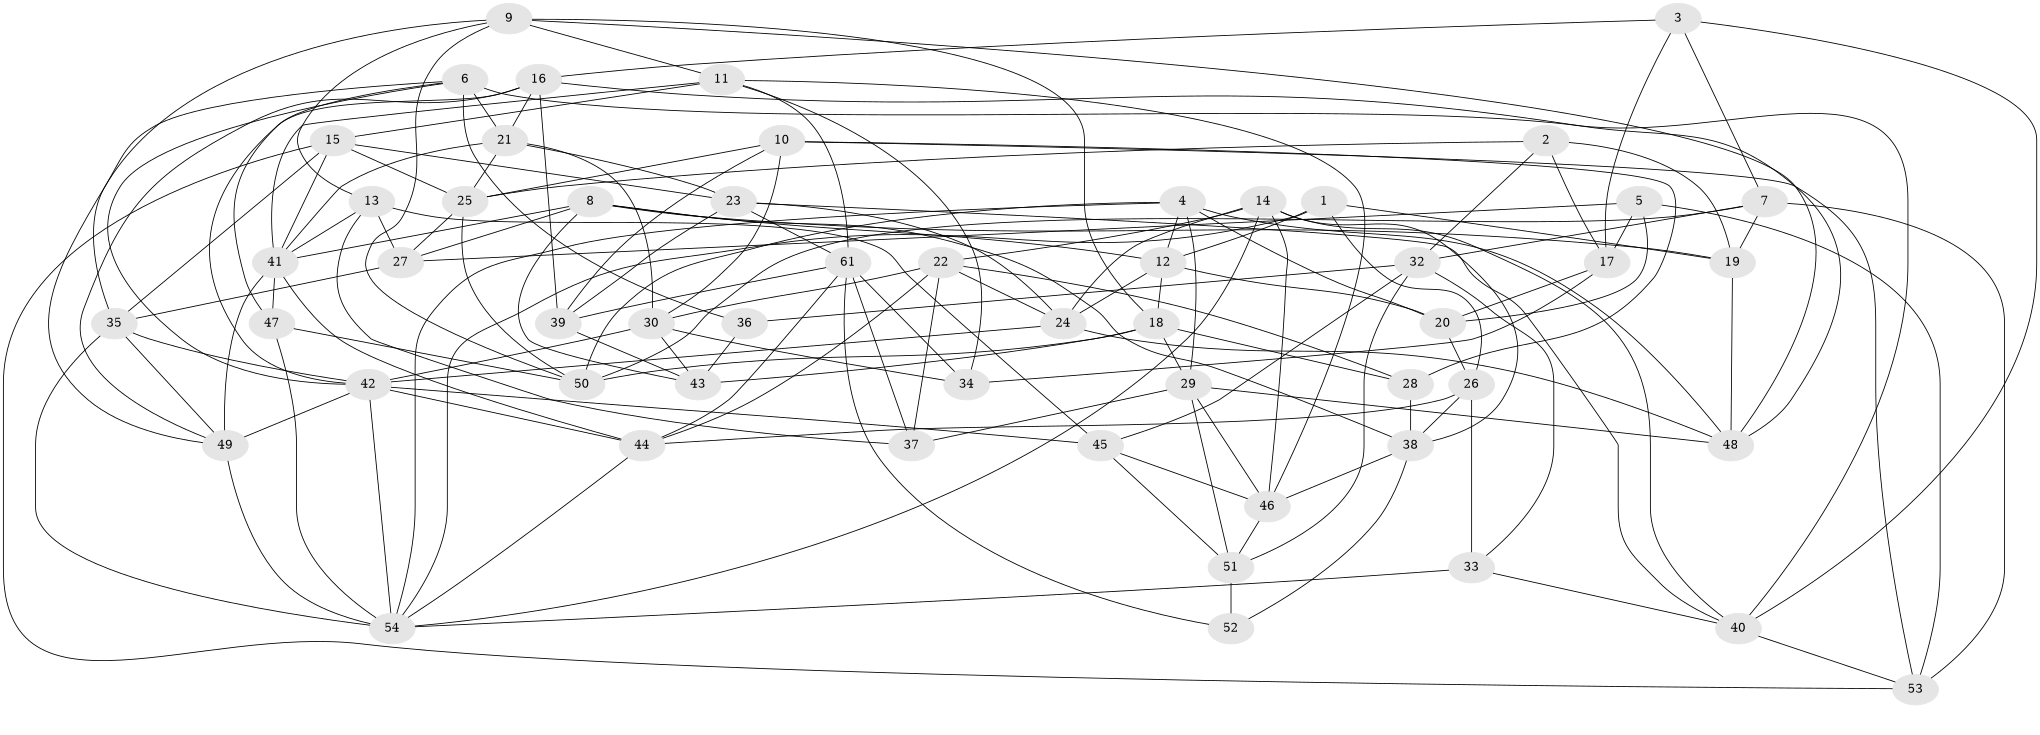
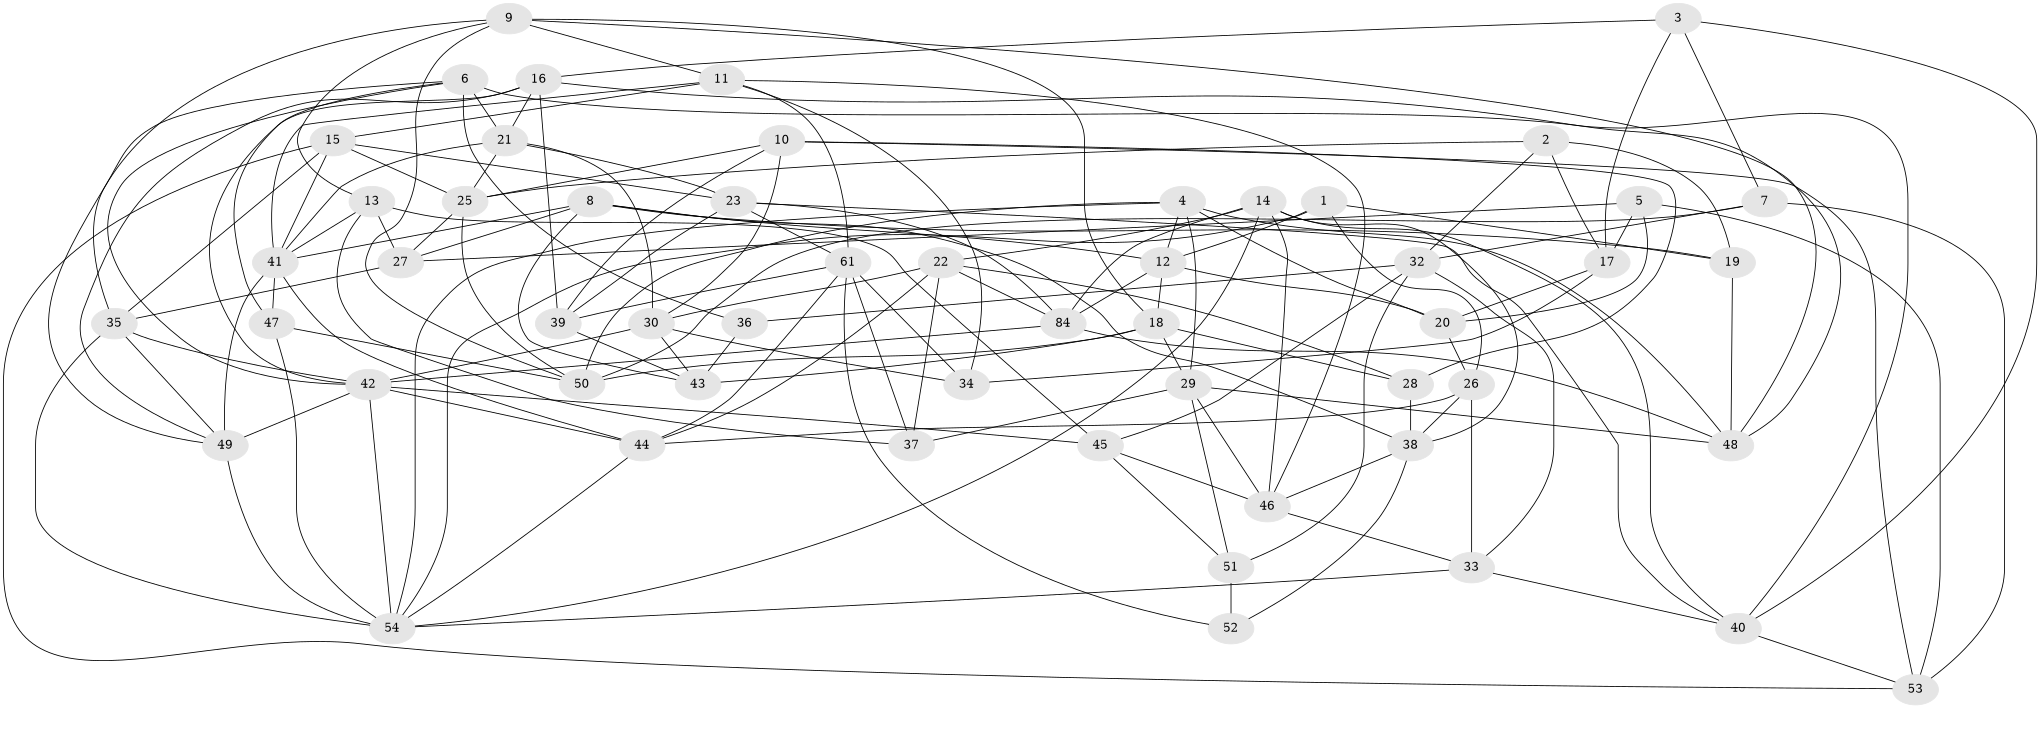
edge "7" -- "19": removed
node "24": label "24" -> "84"
edge "46" -- "51": now "46" -- "33"
